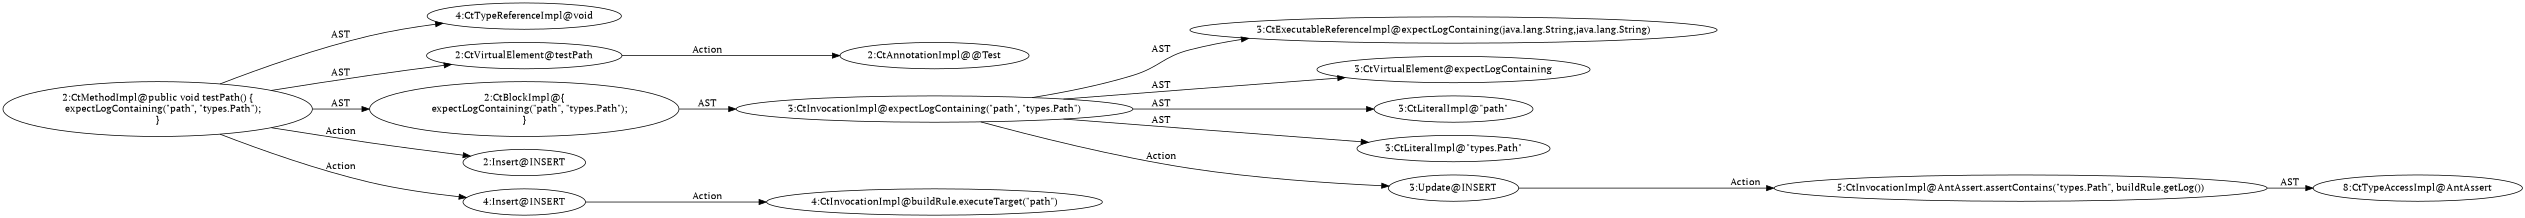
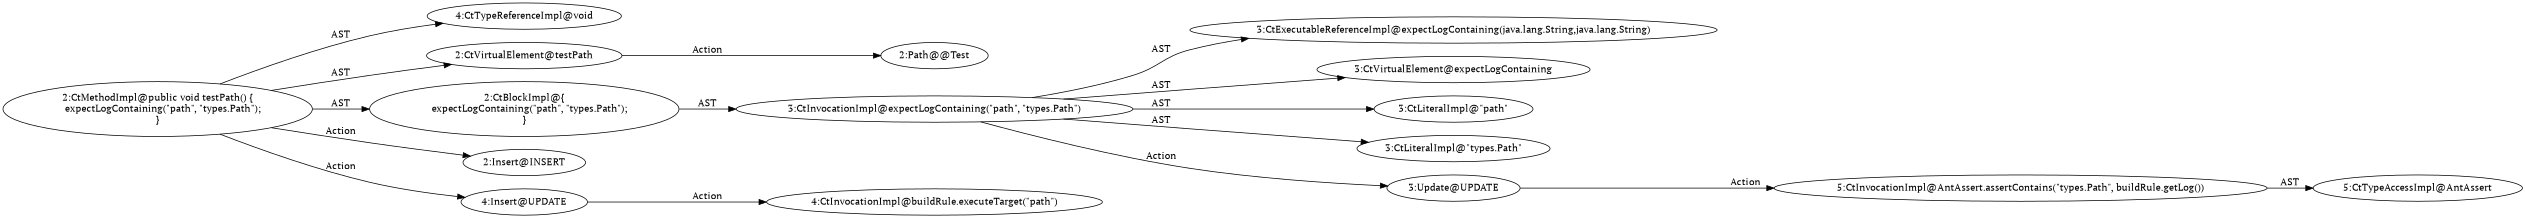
node "2:CtAnnotationImpl@@Test": label "2:CtAnnotationImpl@@Test" -> "2:Path@@Test"
node "3:Update@INSERT": label "3:Update@INSERT" -> "3:Update@UPDATE"
node "8:CtTypeAccessImpl@AntAssert": label "8:CtTypeAccessImpl@AntAssert" -> "5:CtTypeAccessImpl@AntAssert"
node "4:Insert@INSERT": label "4:Insert@INSERT" -> "4:Insert@UPDATE"
